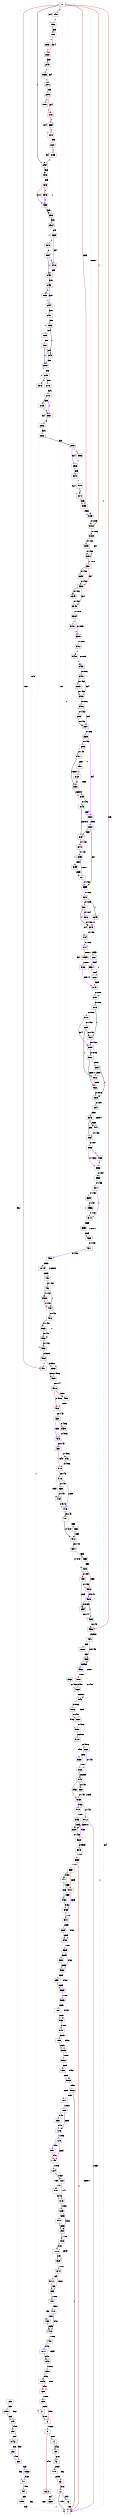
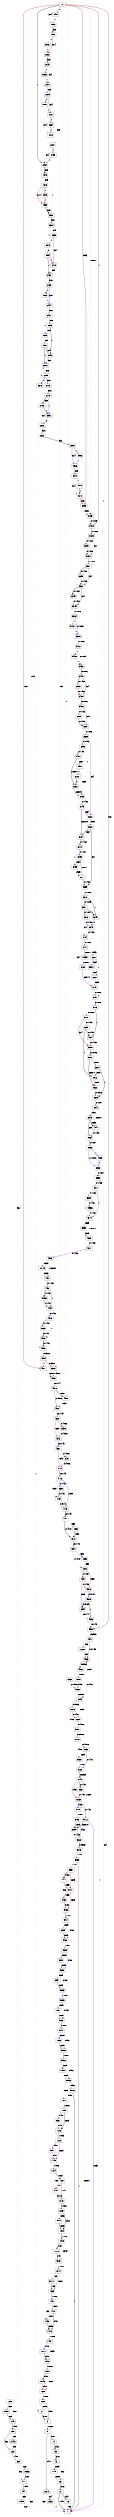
edge "2212" -> "2220": now "2127" -> "2220"
edge "3671" -> "6246": now "3671" -> "6245"
edge "5411" -> "5432": style bold -> dotted
edge "250" -> "300": now "250" -> "292"
